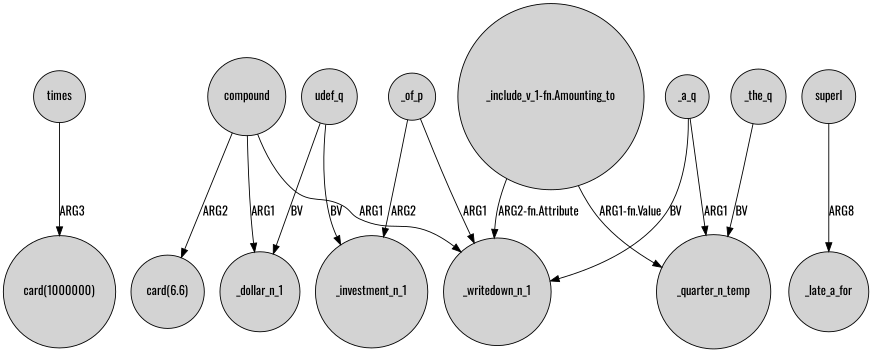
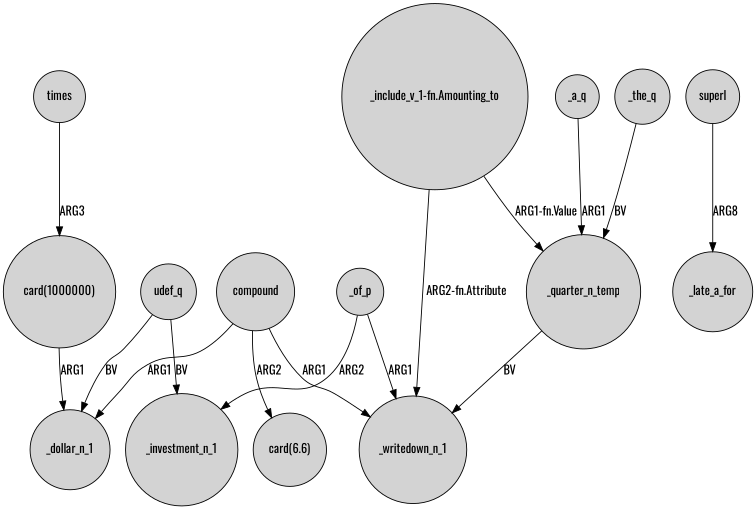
edge "_a_q" -> "_writedown_n_1": now "_quarter_n_temp" -> "_writedown_n_1"
edge "card(1000000)" -> "_dollar_n_1": added, label "ARG1"
